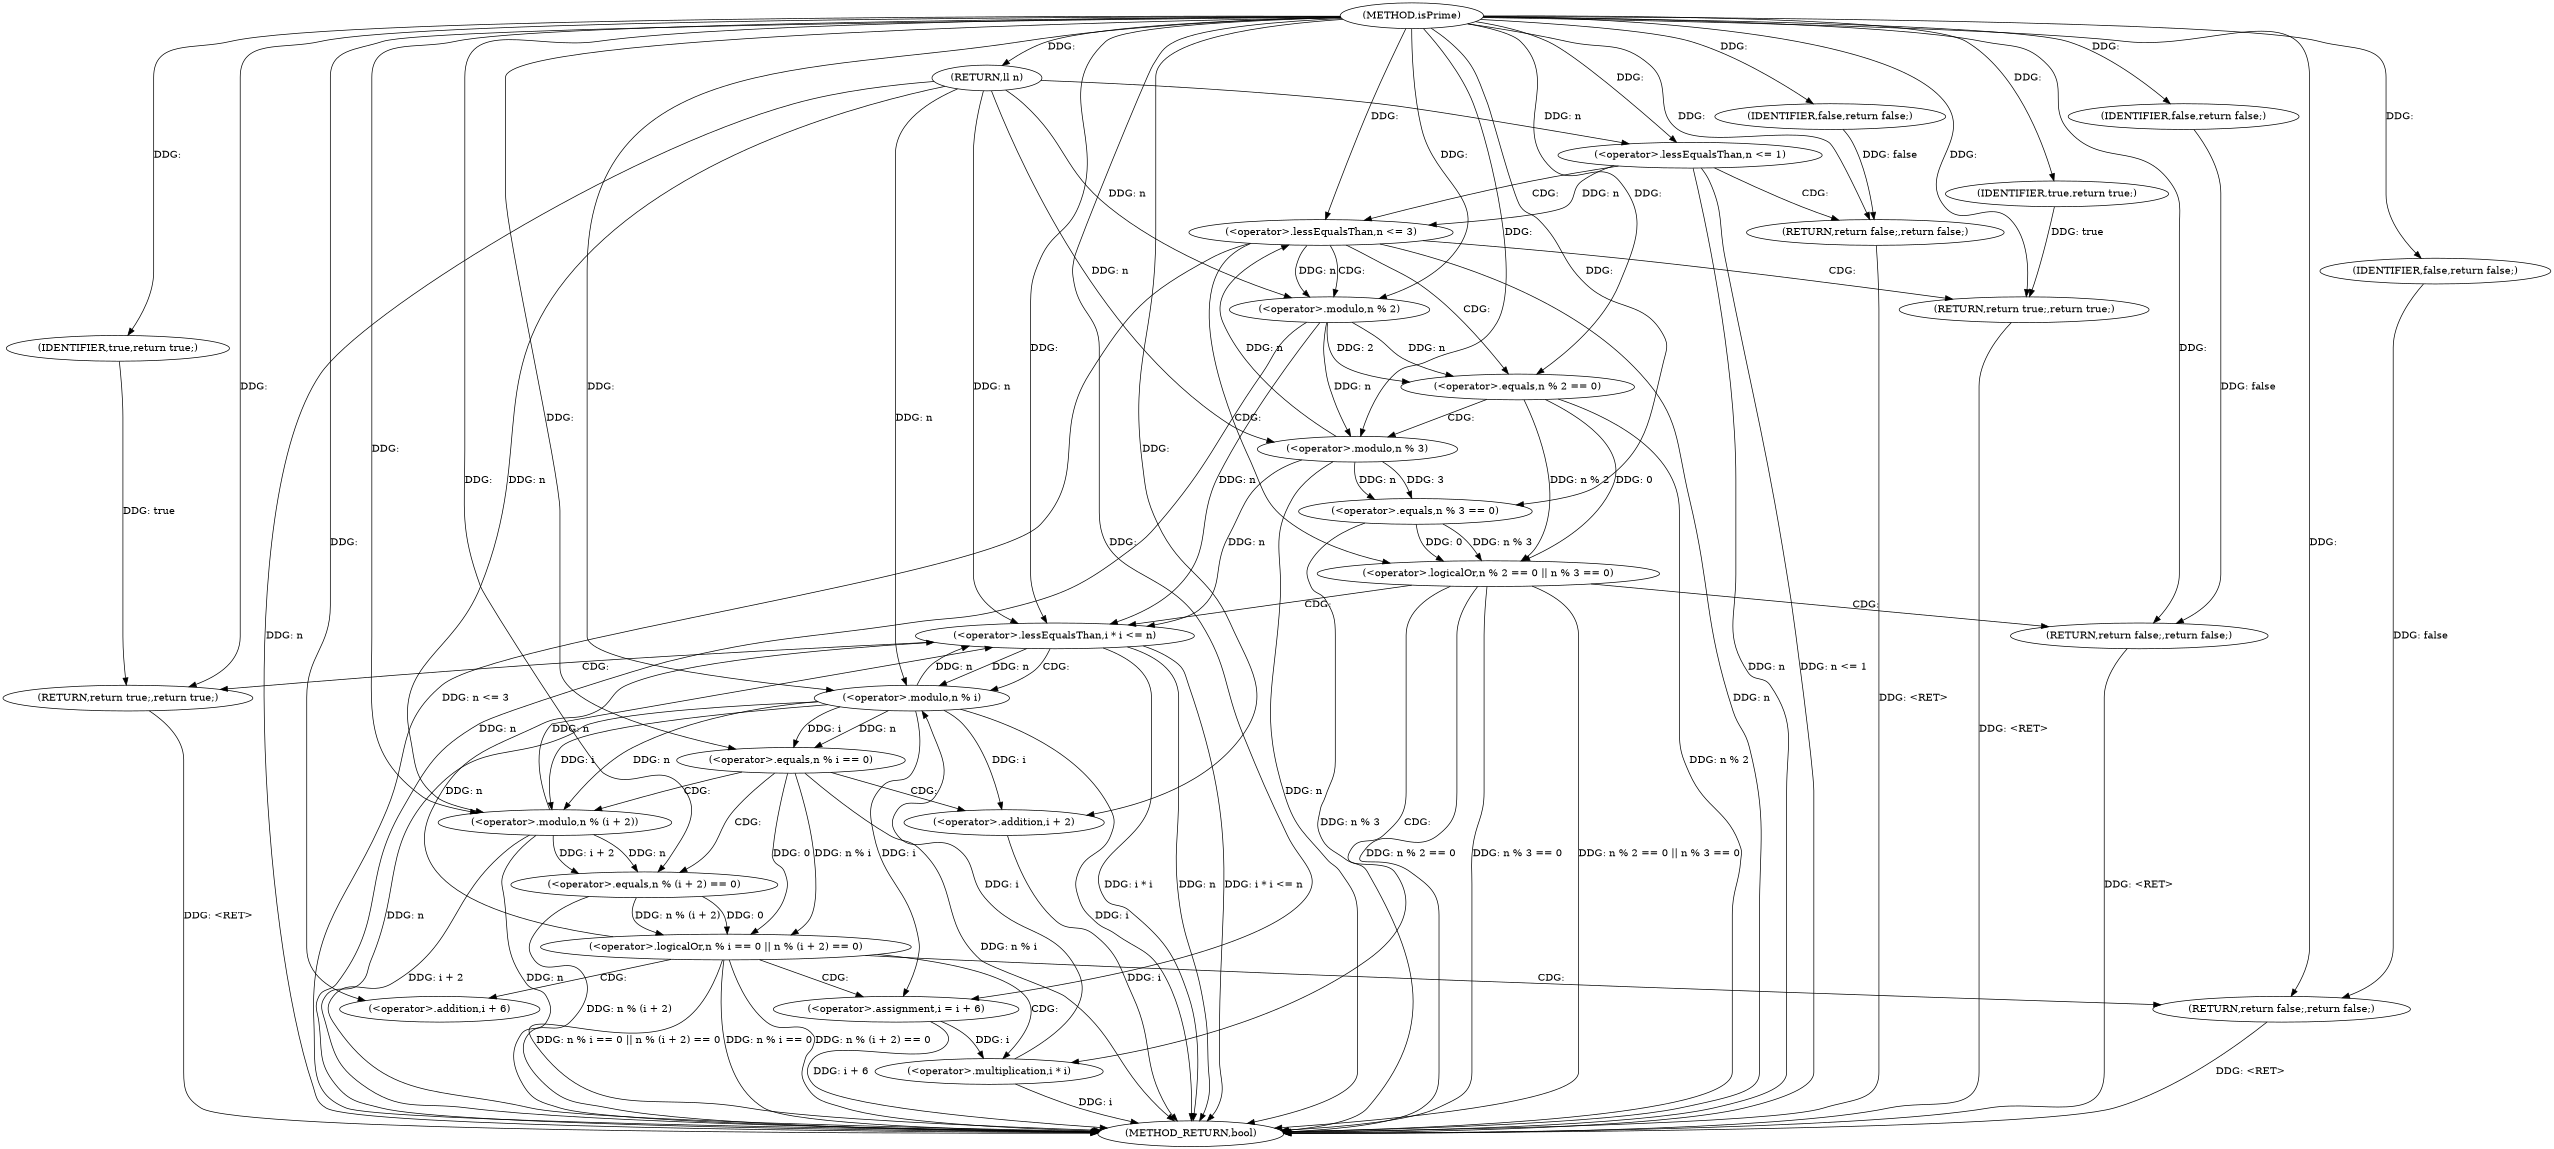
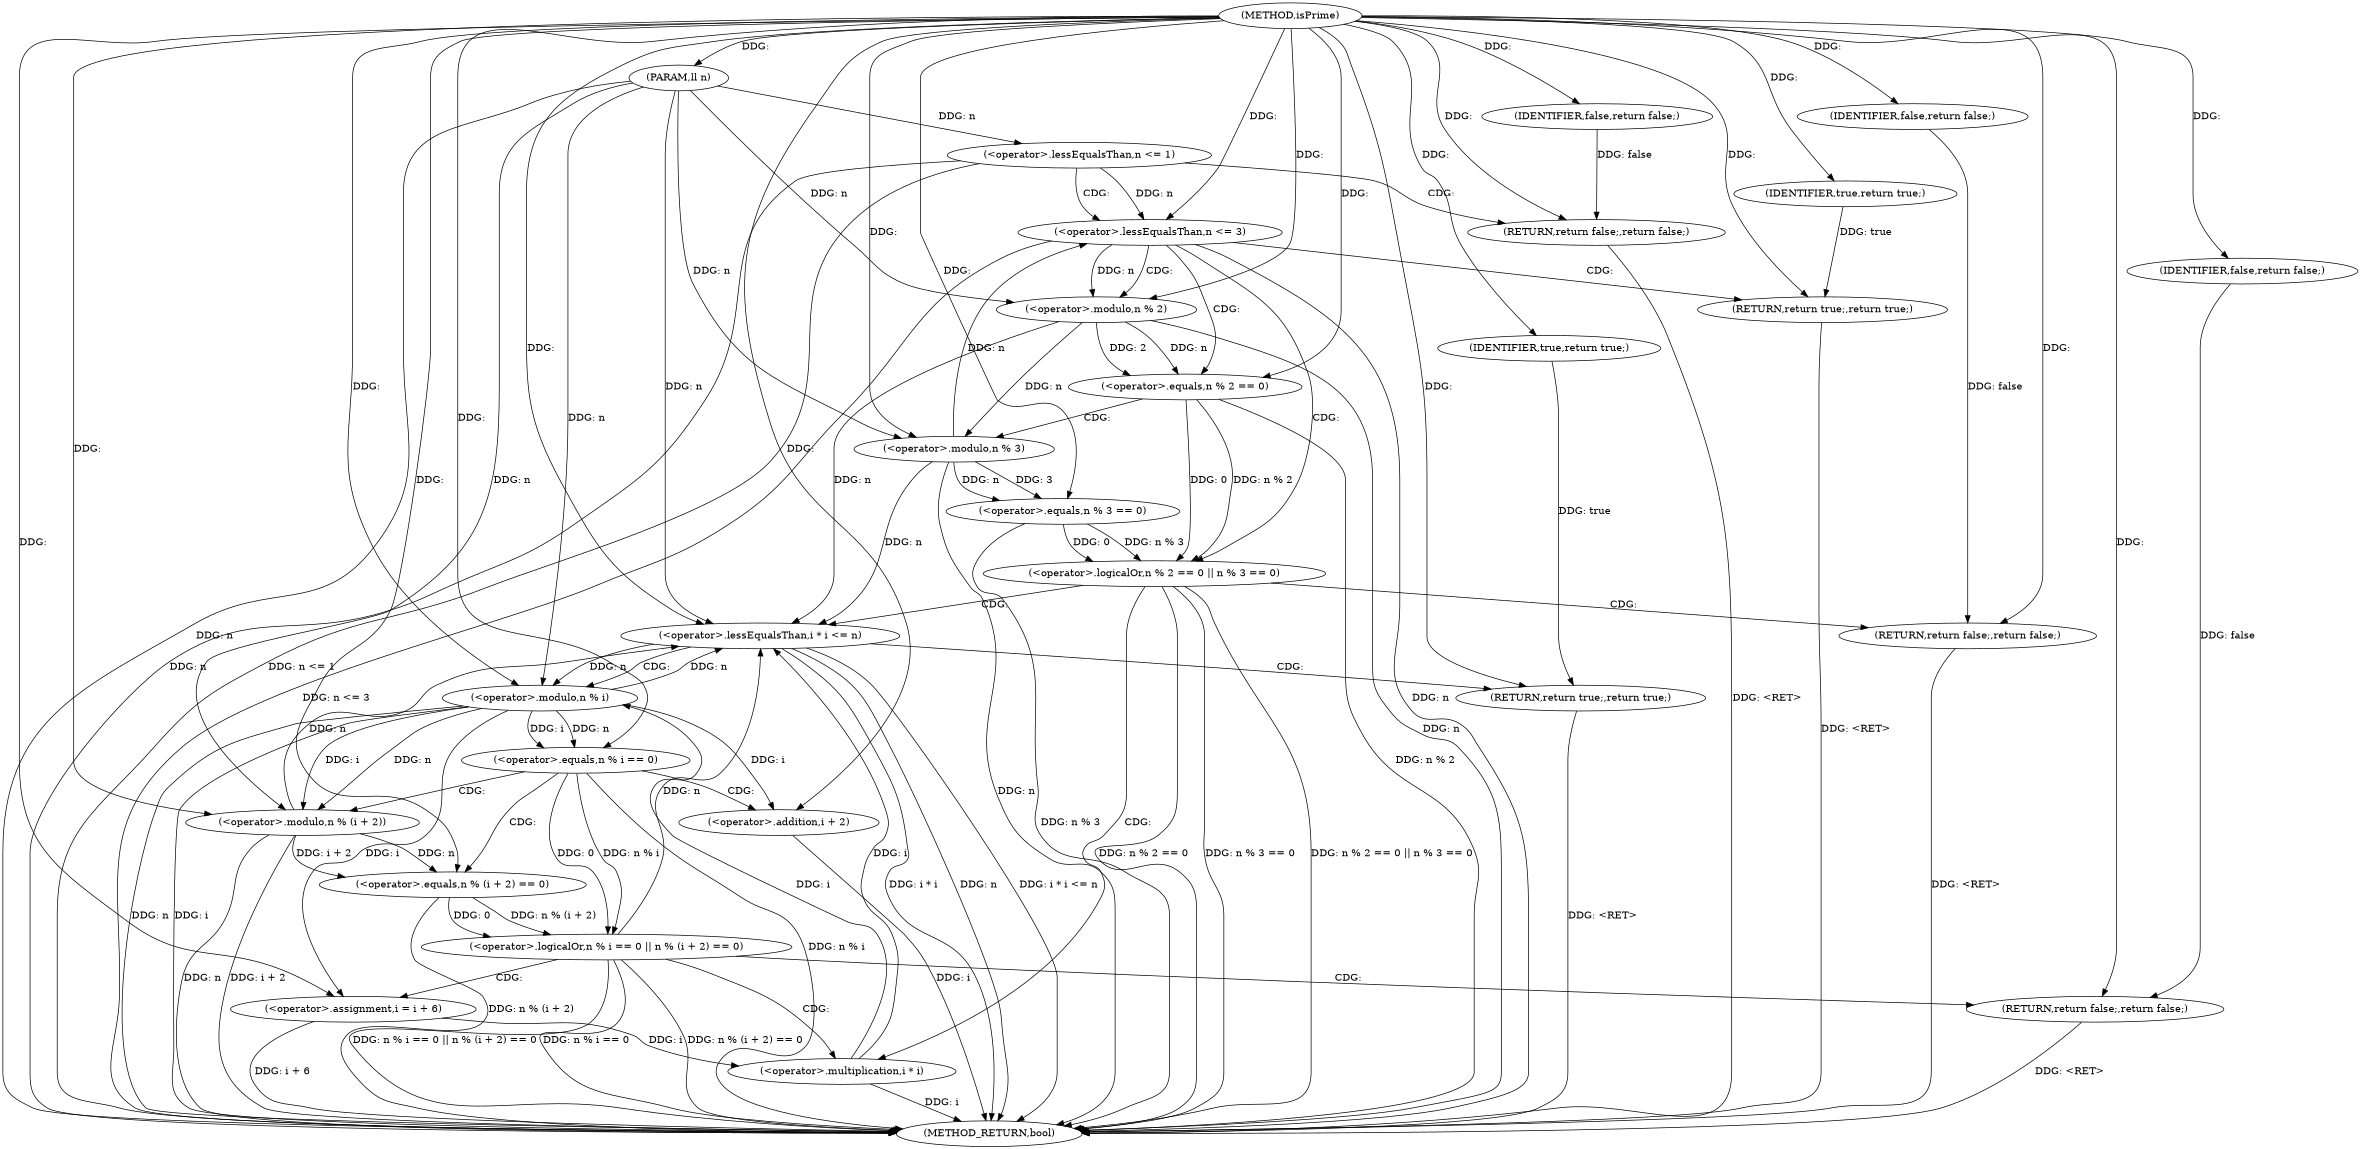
edge "(METHOD,isPrime)" -> "(<operator>.lessEqualsThan,n <= 1)": removed, label "DDG:"
node "(RETURN,ll n)": label "(RETURN,ll n)" -> "(PARAM,ll n)"
edge "(<operator>.multiplication,i * i)" -> "(<operator>.lessEqualsThan,i * i <= n)": added, label "DDG: i"
node "(<operator>.addition,i + 6)": removed
